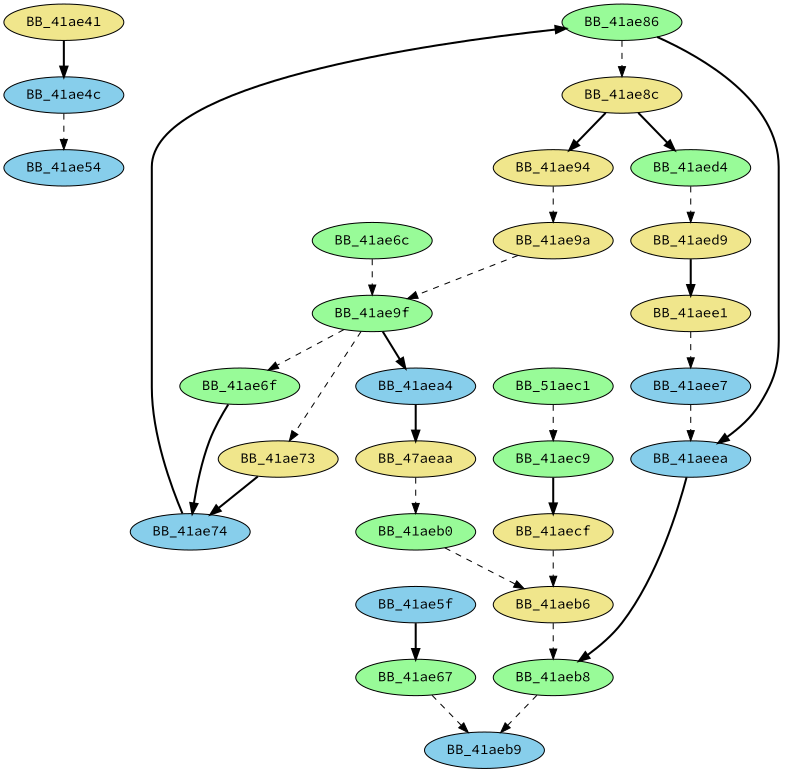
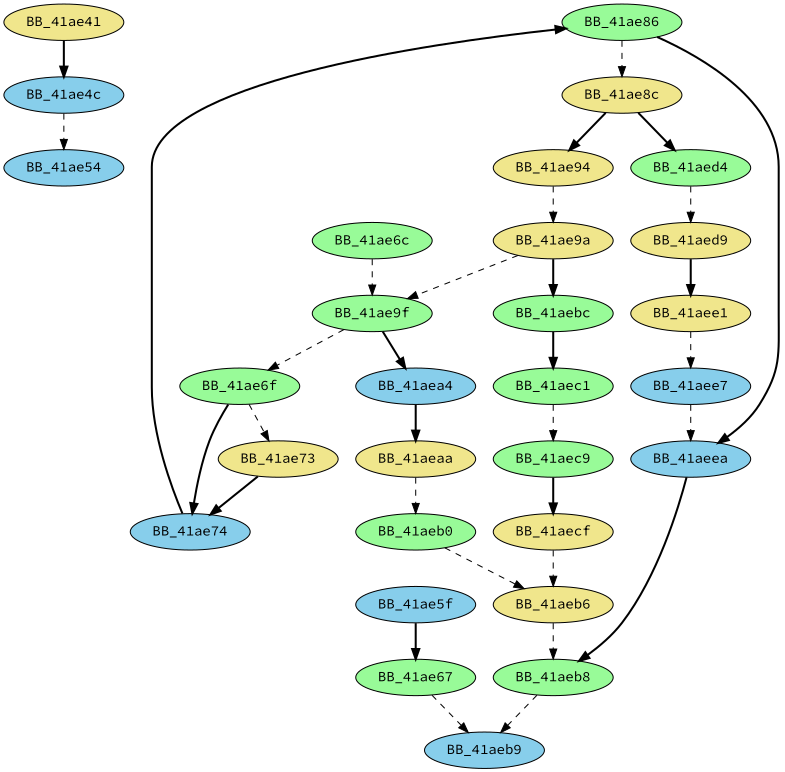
node "BB_41aebc": added
edge "BB_41ae9f" -> "BB_41ae73": now "BB_41ae6f" -> "BB_41ae73"
node "BB_51aec1": label "BB_51aec1" -> "BB_41aec1"
node "BB_47aeaa": label "BB_47aeaa" -> "BB_41aeaa"
